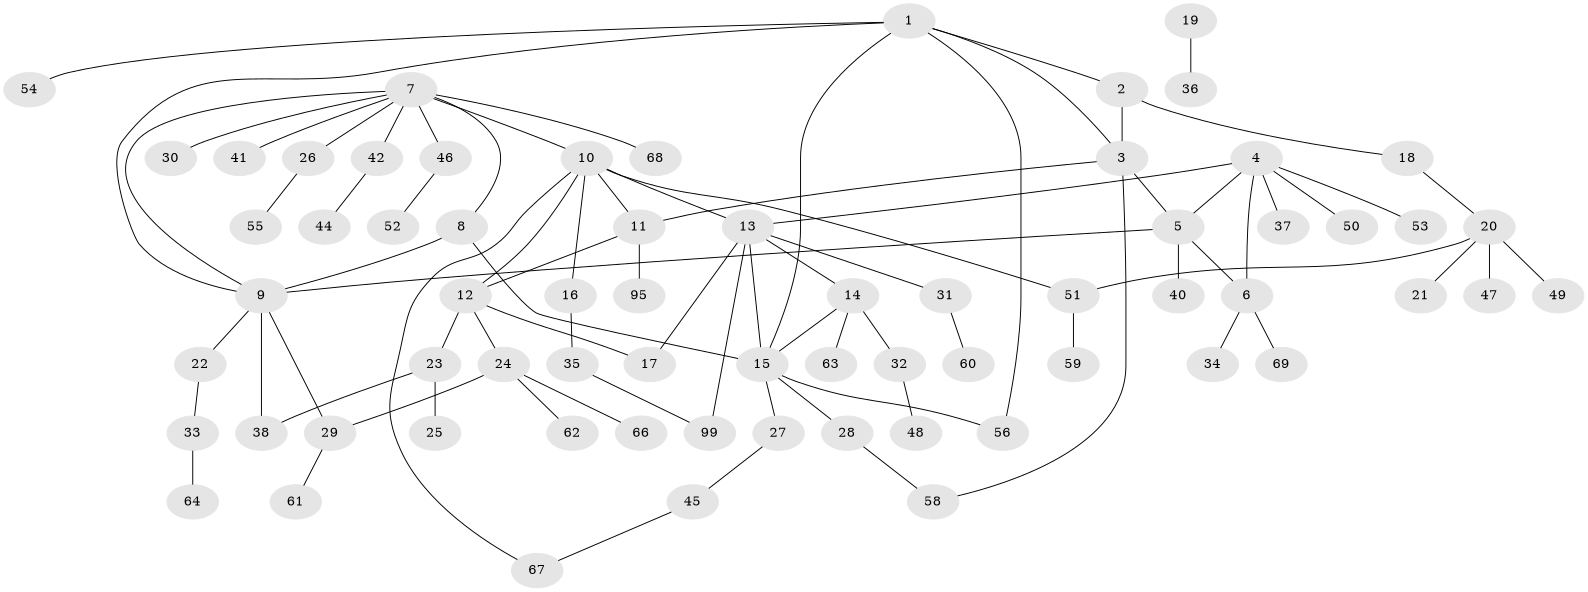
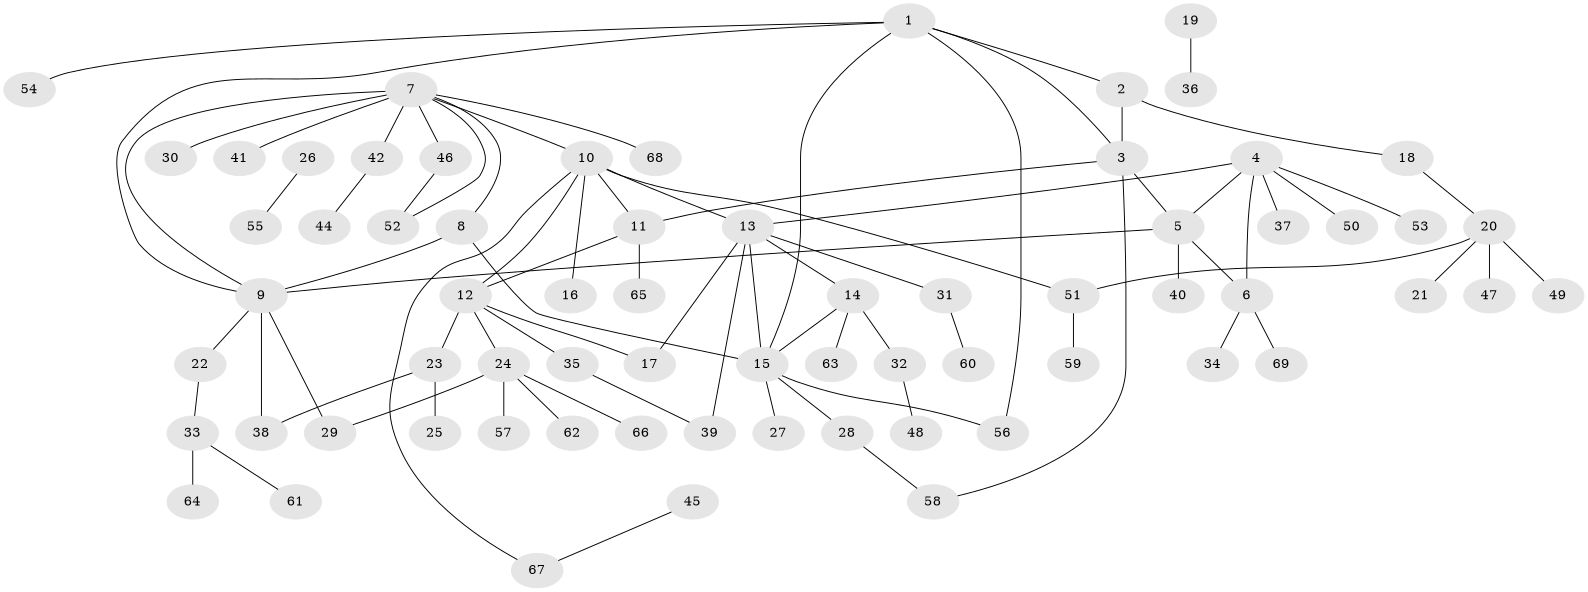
edge "7" -- "26": now "7" -- "52"
node "95": label "95" -> "65"
edge "16" -- "35": now "12" -- "35"
node "57": added
node "99": label "99" -> "39"
edge "29" -- "61": now "33" -- "61"
edge "27" -- "45": removed
